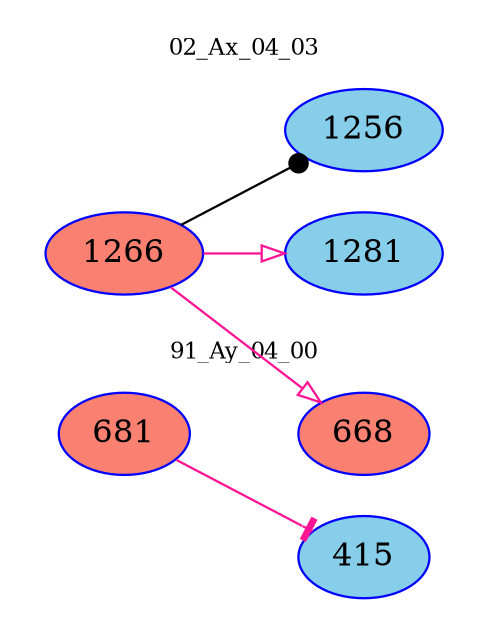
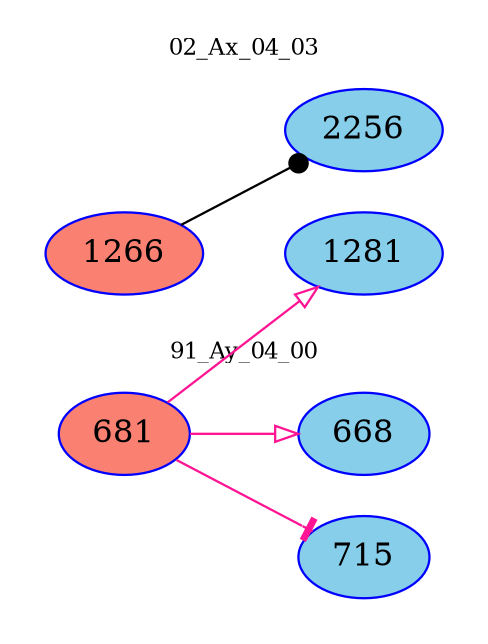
node "1256": label "1256" -> "2256"
edge "1266" -> "1281": now "681" -> "1281"
edge "1266" -> "668": now "681" -> "668"
node "668": fillcolor salmon -> skyblue
node "415": label "415" -> "715"
